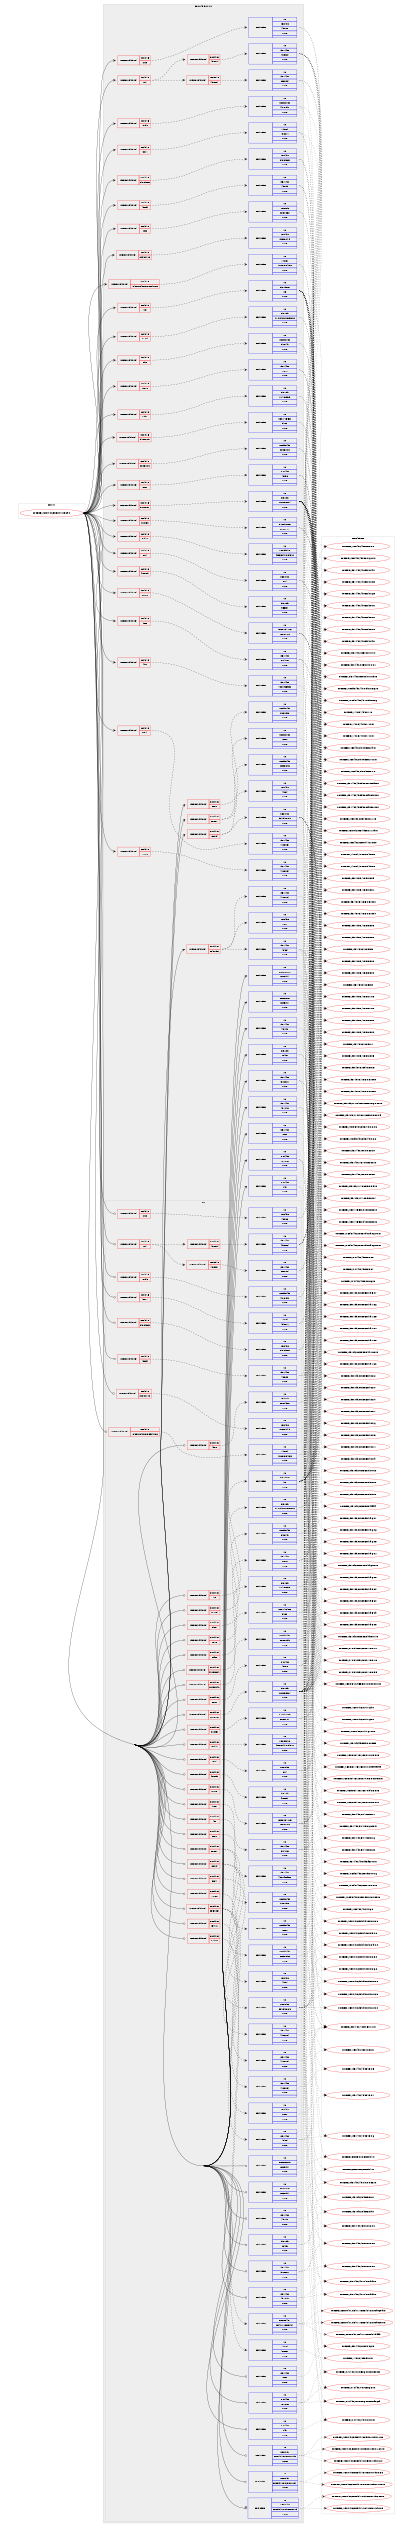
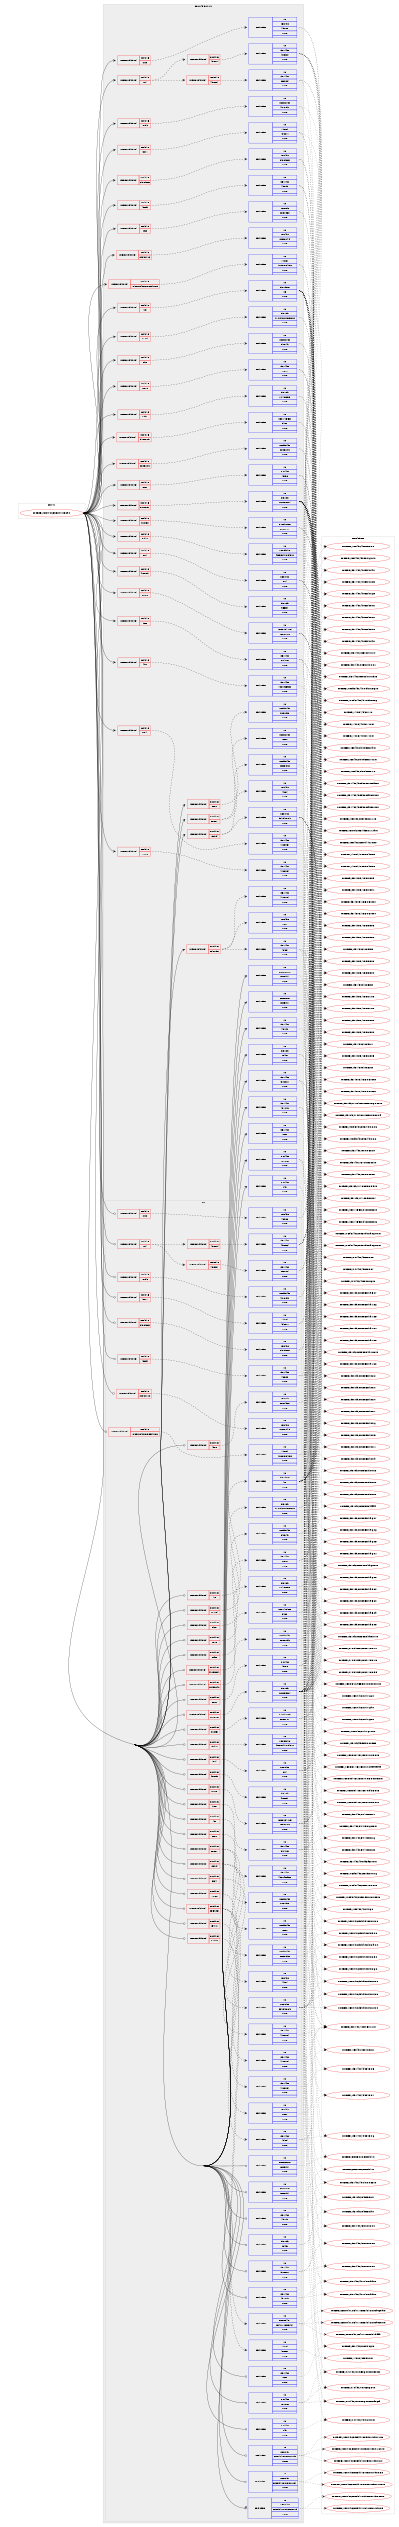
node "portage://dev-lang/radius-5.2.3": label "portage://dev-lang/radius-5.2.3" -> "portage://dev-lang/lua-5.2.3"
node "portage://net-misc/curl-7.66.0": added
